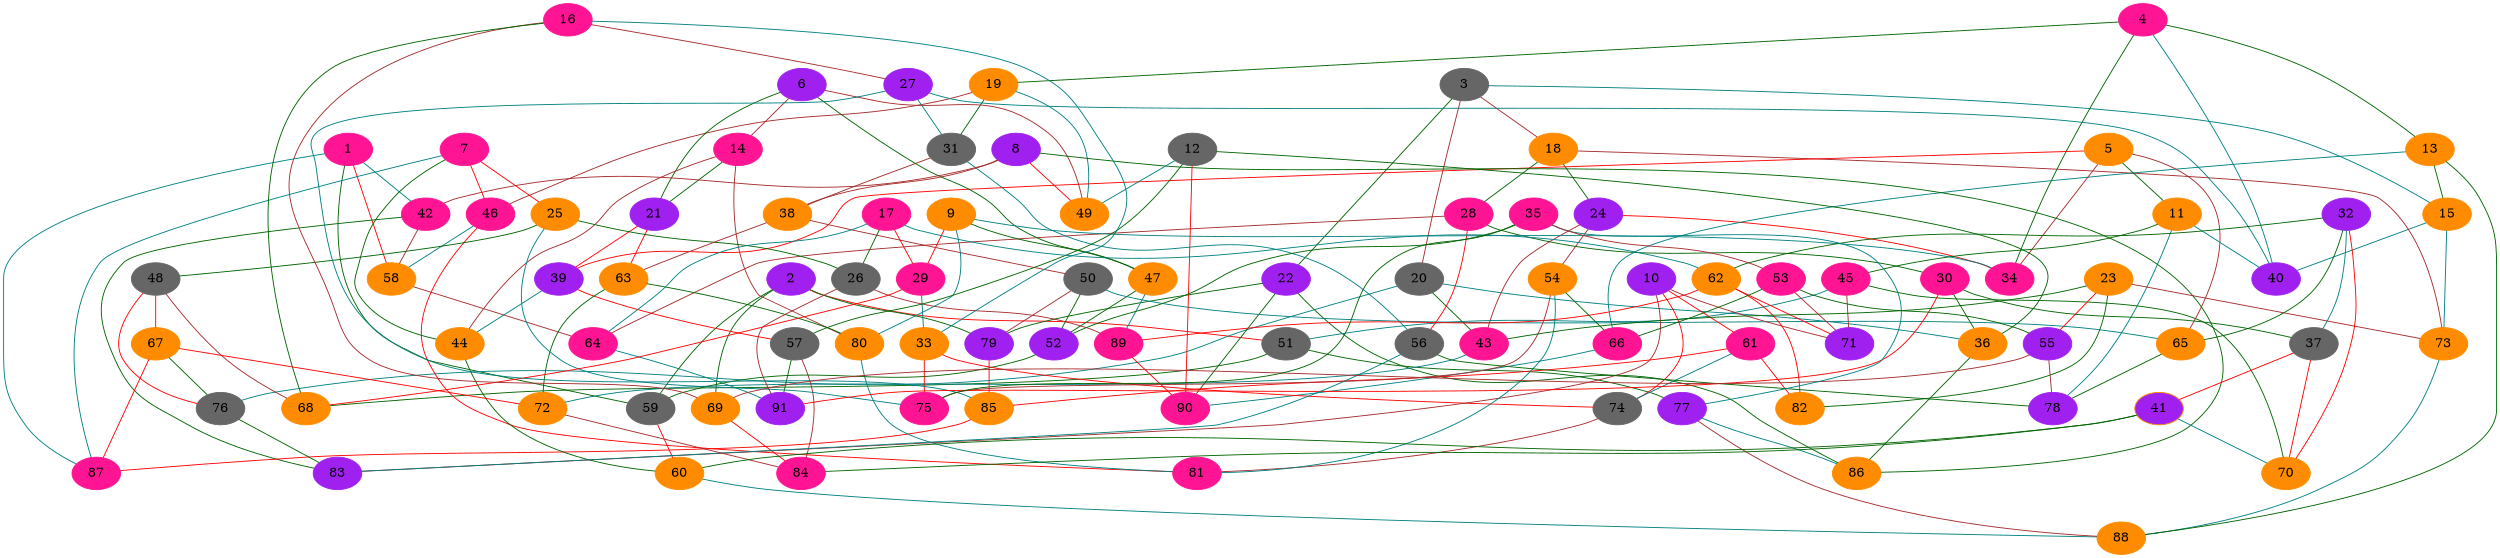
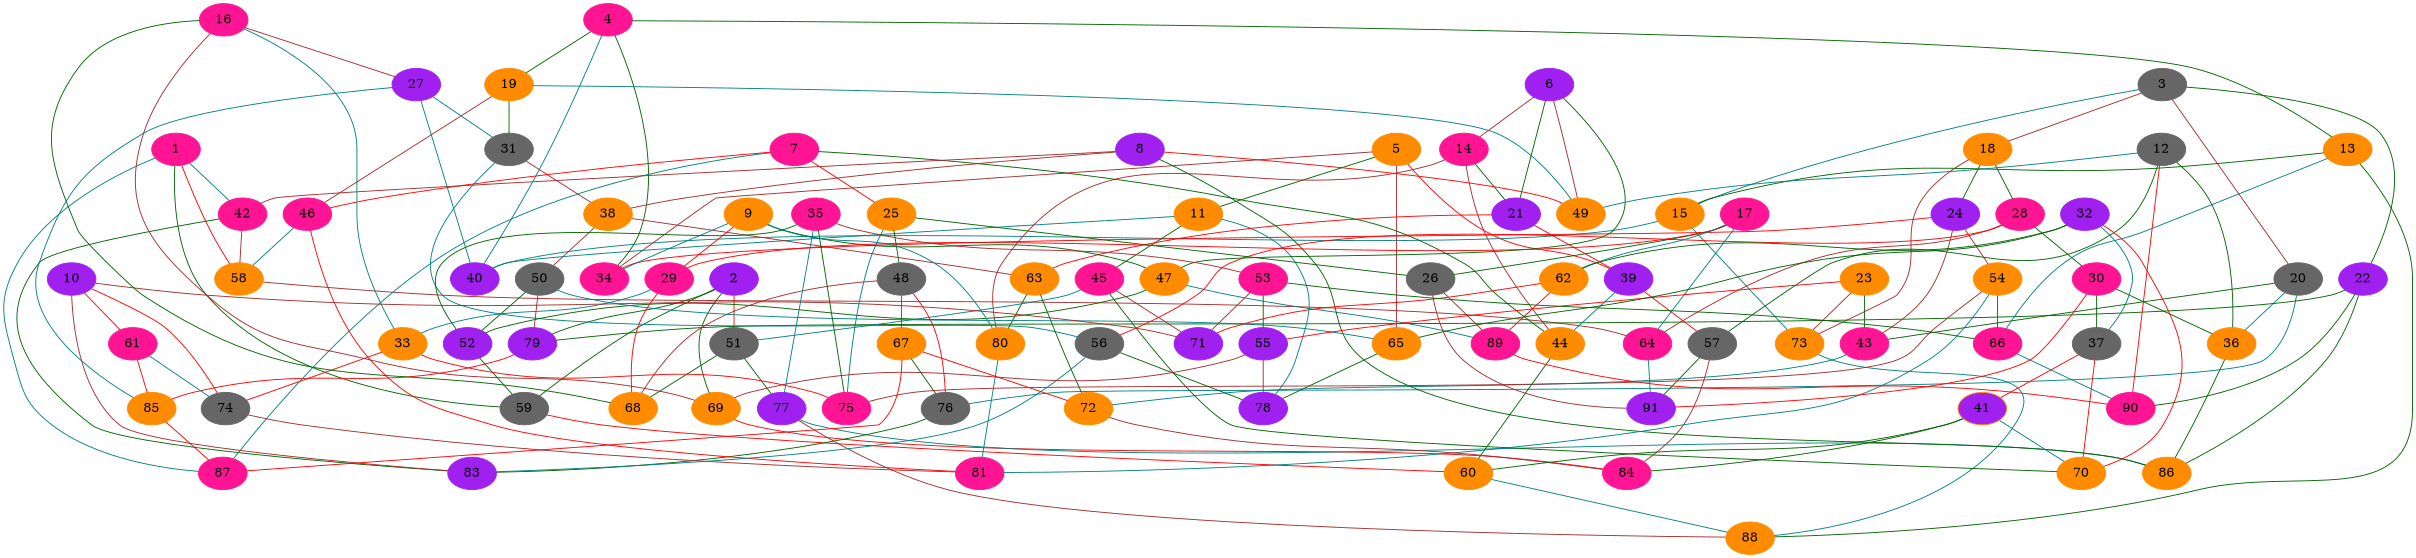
node "82": removed
